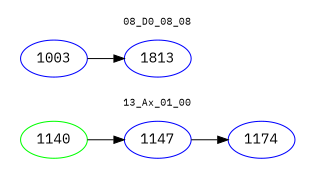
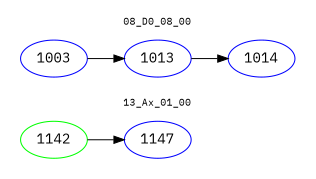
cluster "08_D0_08_08": label "08_D0_08_08" -> "08_D0_08_00"
node "1813": label "1813" -> "1013"
node "1014": added
node "1140": label "1140" -> "1142"
node "1174": removed
